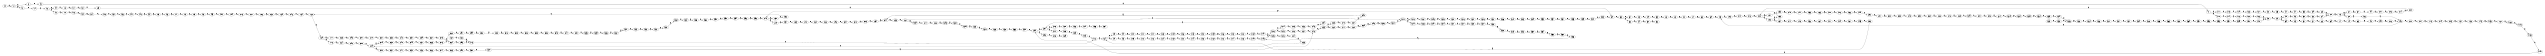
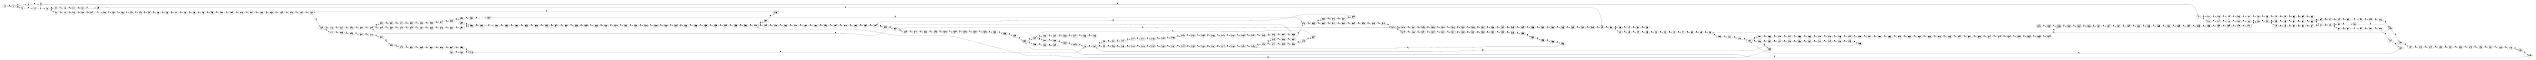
edge "S291" -> "S299": now "S291" -> "S306"
